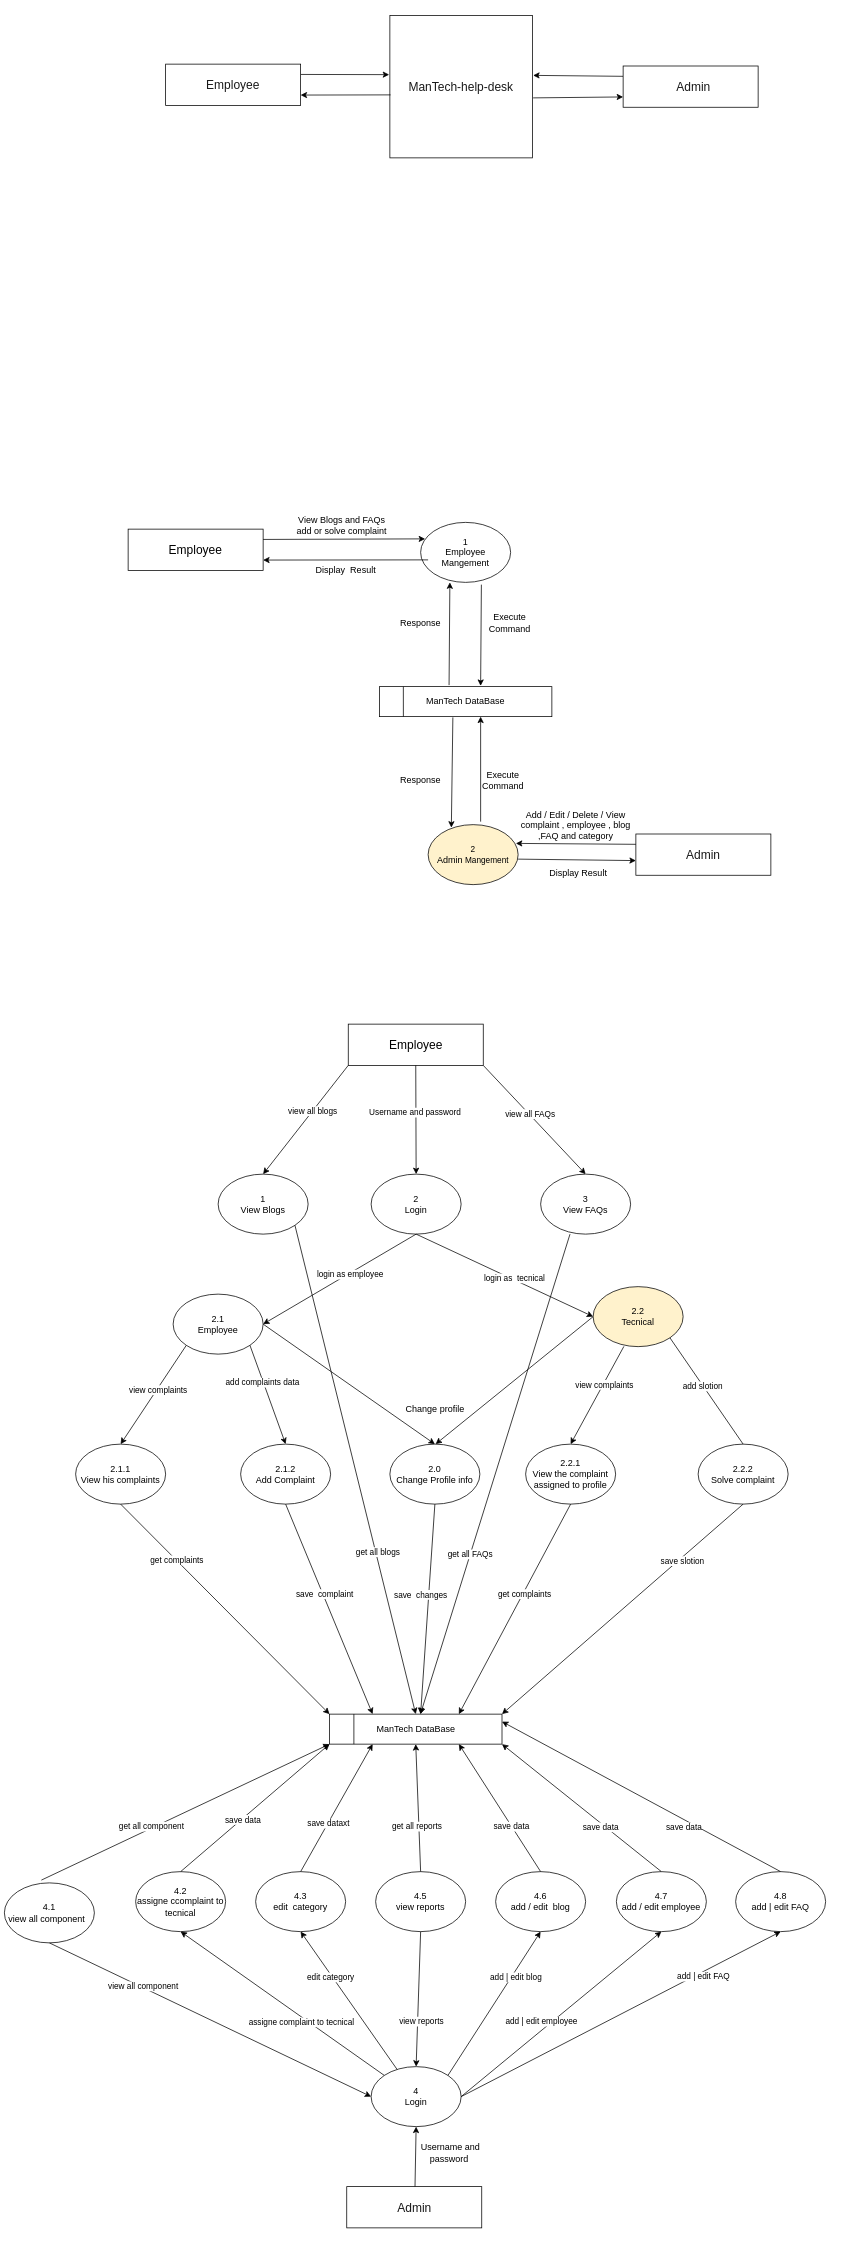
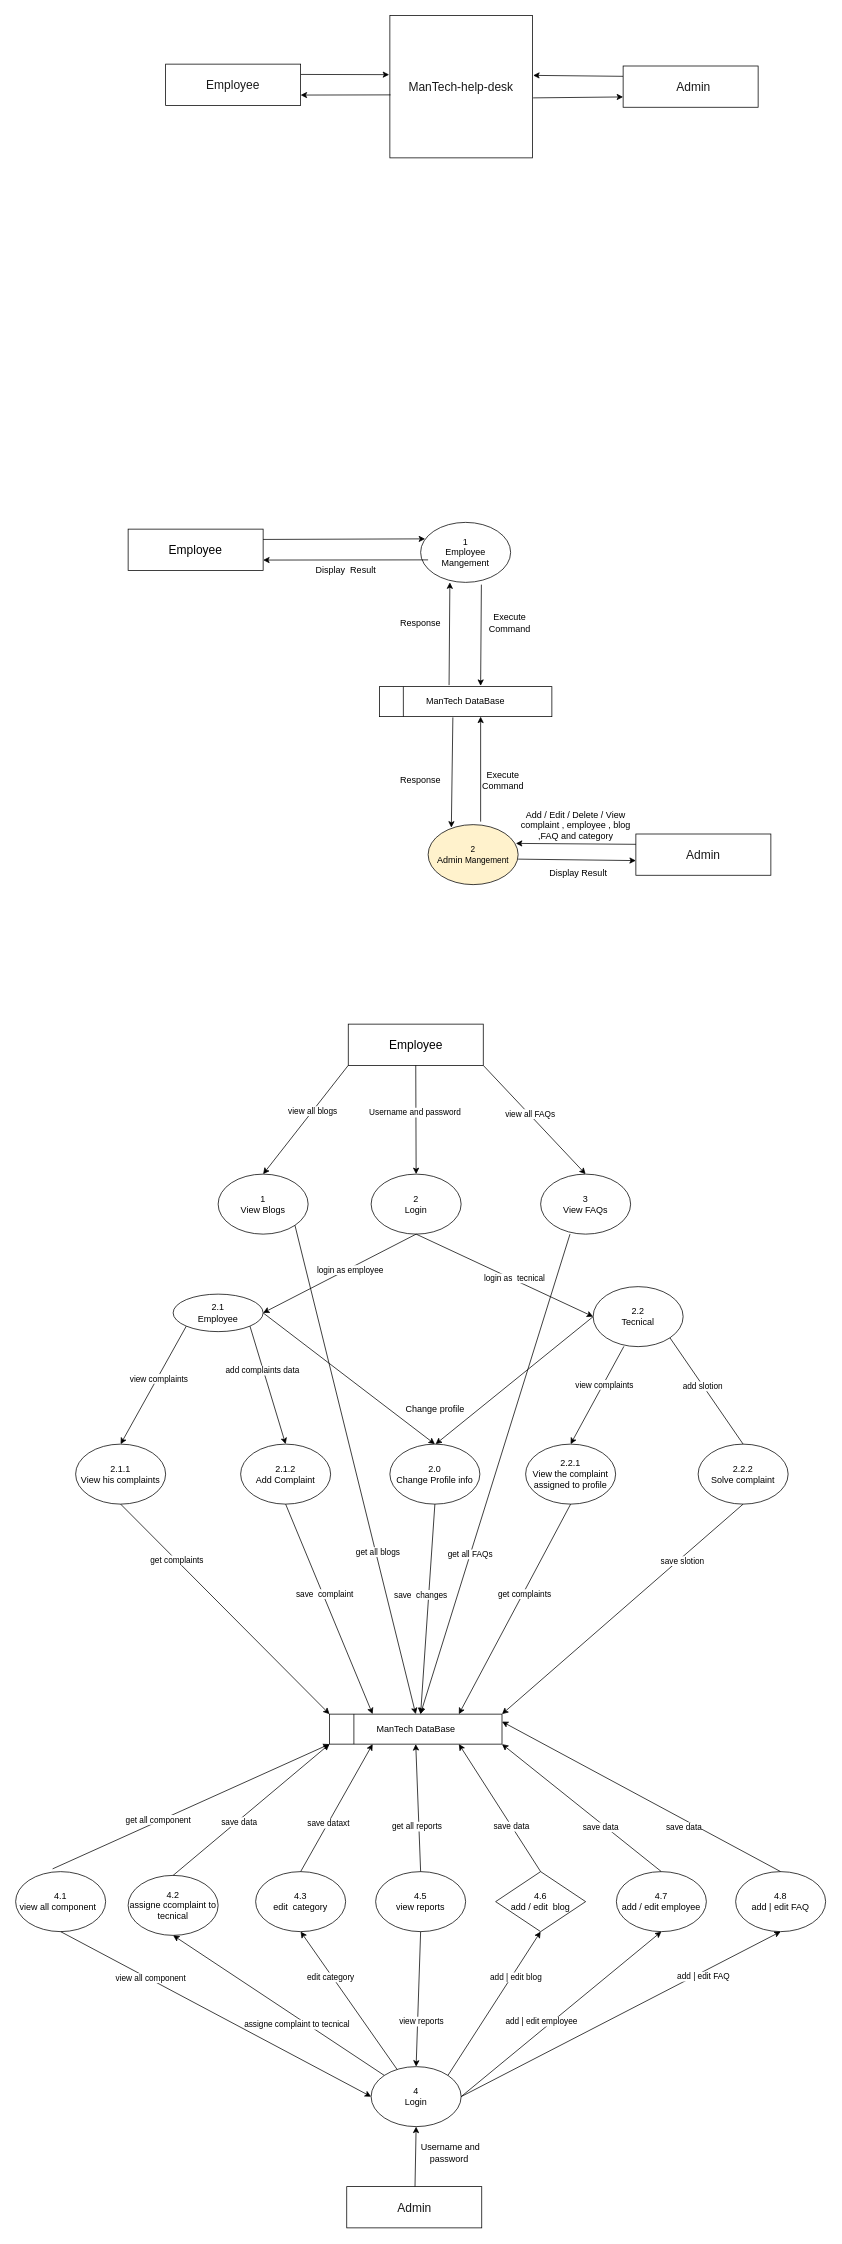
node "View Blogs and FAQs add or solve complaint": removed
node "2.2 Tecnical": fillcolor #fff2cc -> #ffffff
node "2.1 Employee": size 90x60 -> 90x38
node "4.2 assigne ccomplaint to tecnical": moved (180, 1902) -> (173, 1905)
node "4.6 add / edit blog": shape ellipse -> diamond
node "4.1 view all component": moved (49, 1913) -> (60, 1902)
